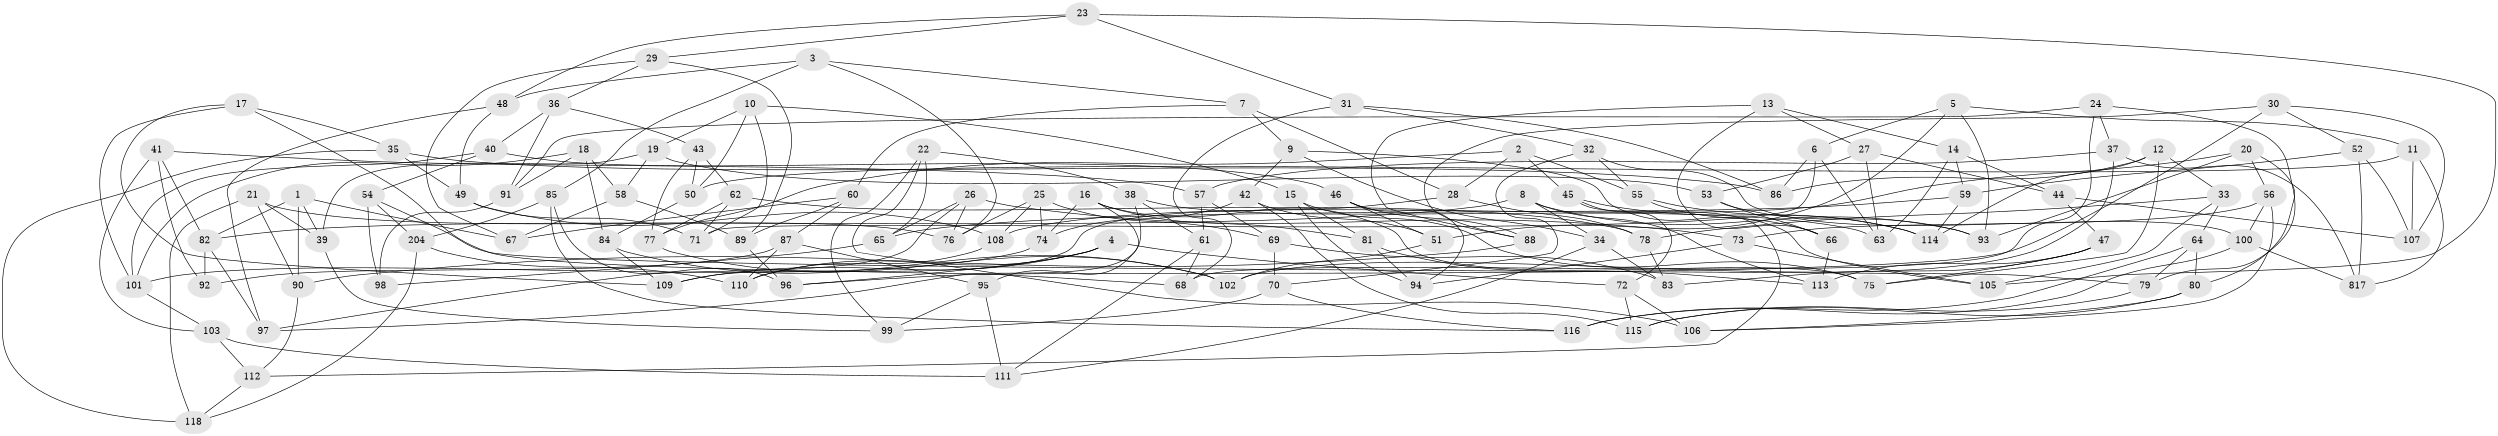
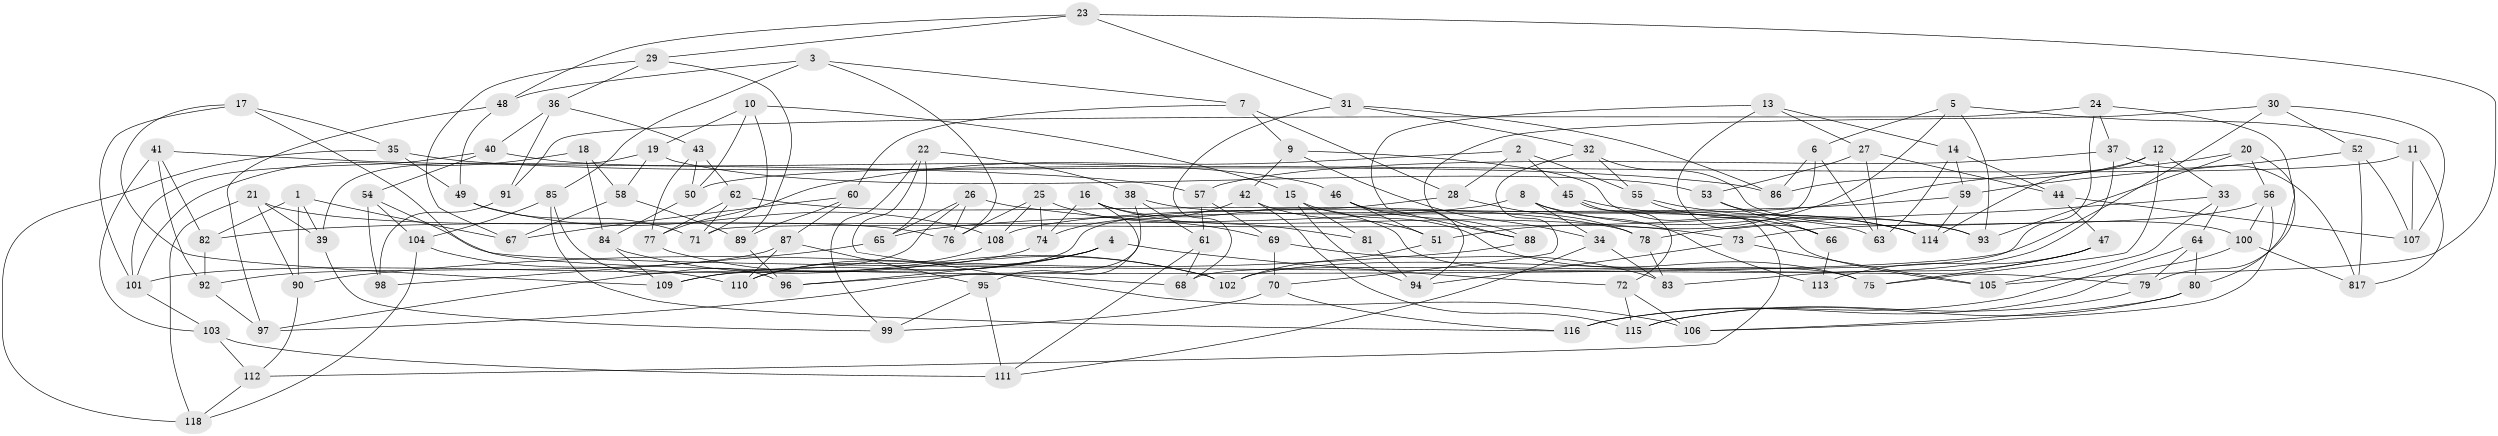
edge "18" -- "91": removed
node "204": label "204" -> "104"
edge "81" -- "113": removed
edge "82" -- "97": now "92" -- "97"
